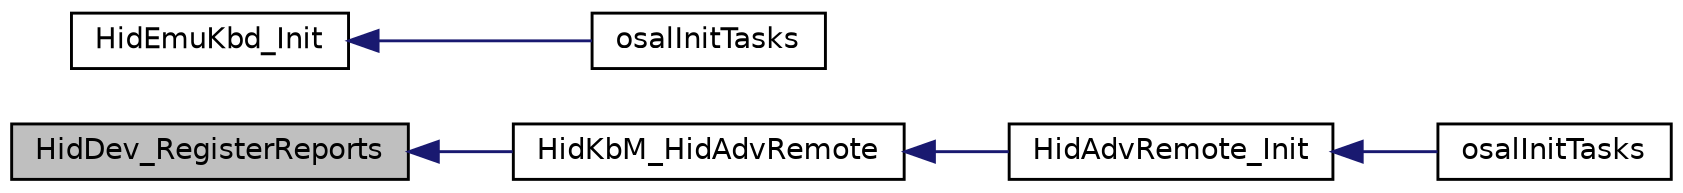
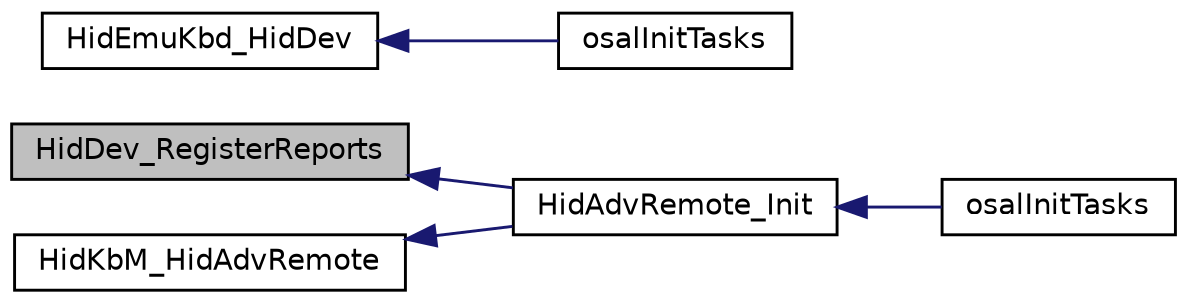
node "HidEmuKbd_Init": label "HidEmuKbd_Init" -> "HidEmuKbd_HidDev"
edge "HidKbM_HidAdvRemote" -> "HidDev_RegisterReports": now "HidAdvRemote_Init" -> "HidDev_RegisterReports"
